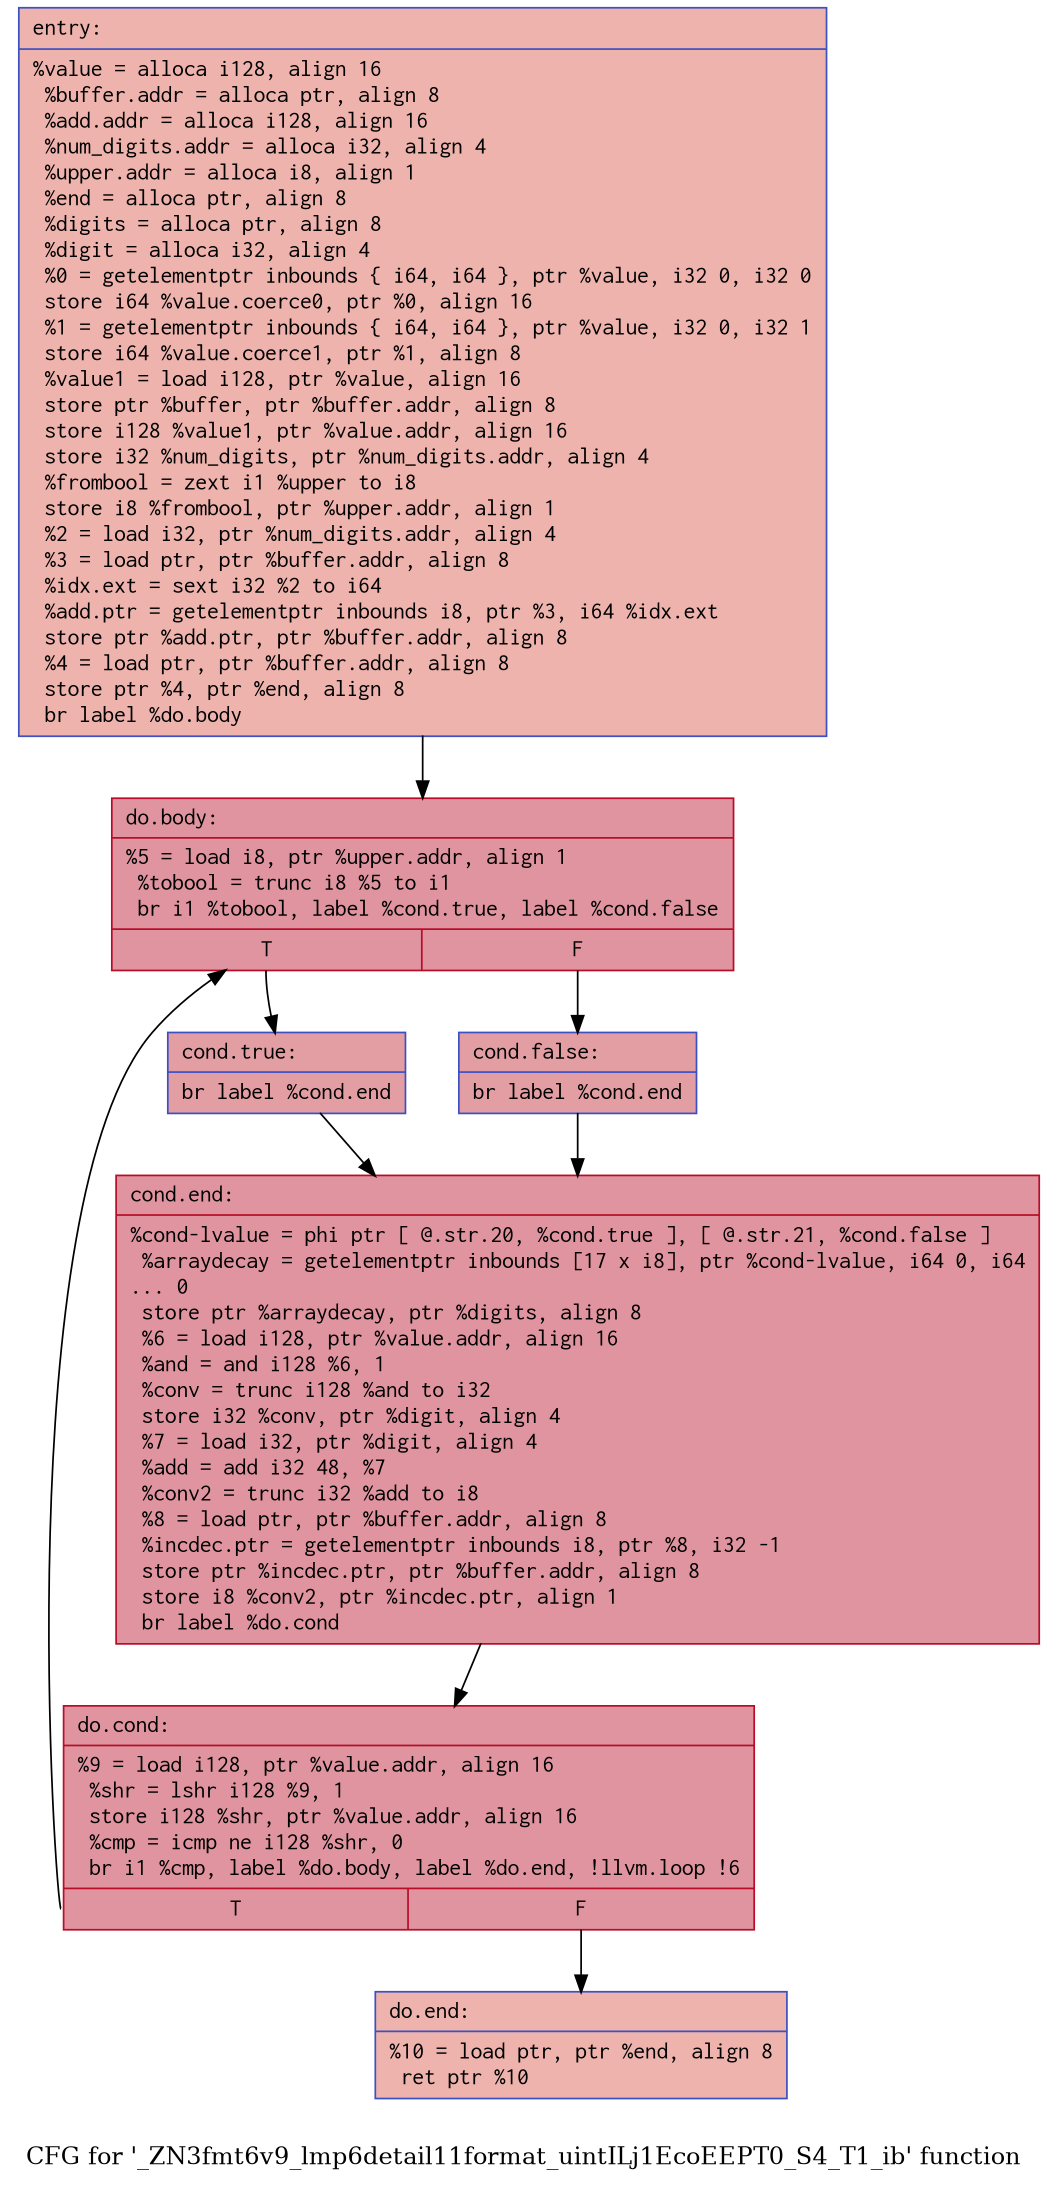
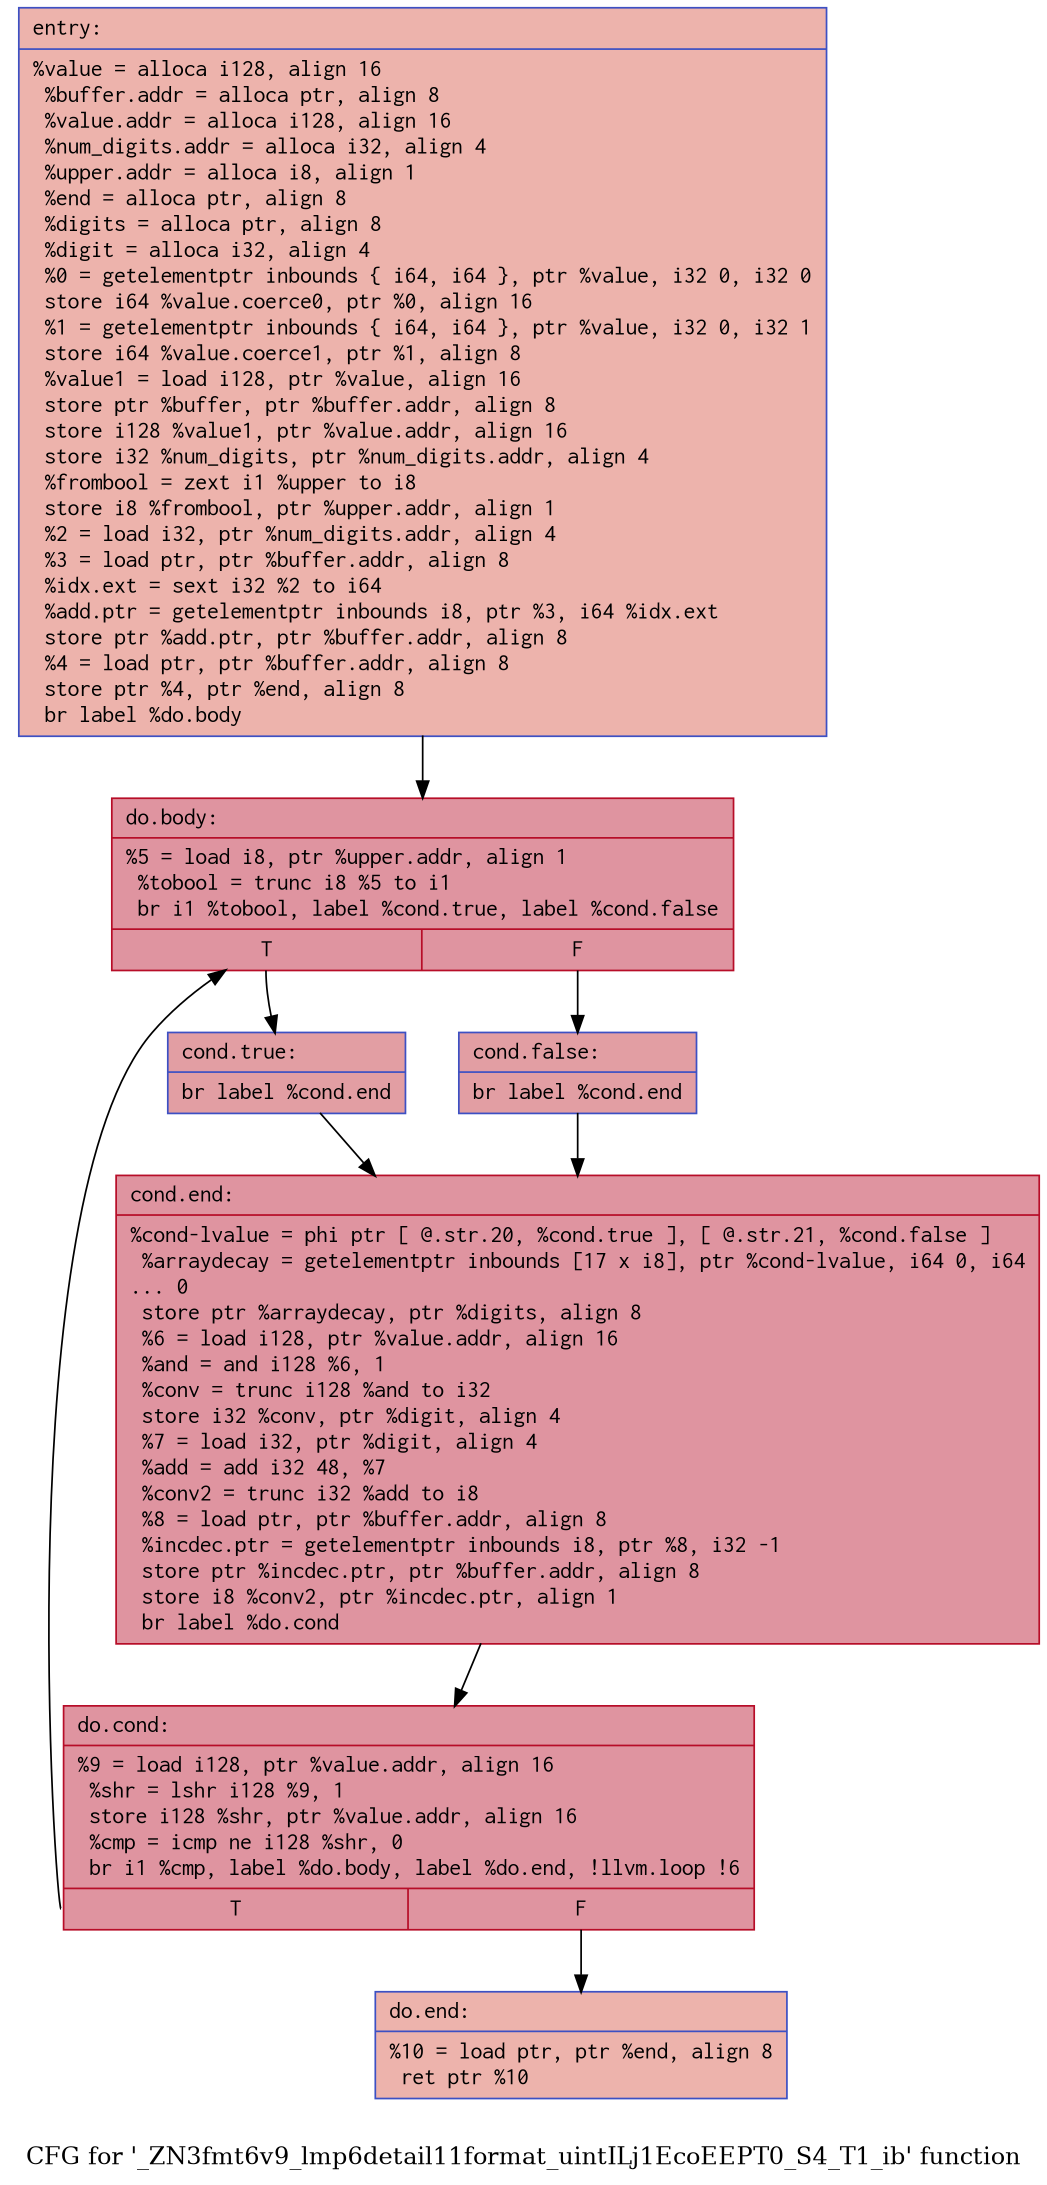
node "entry:": text "%add.addr = alloca i128, align 16" -> "%value.addr = alloca i128, align 16"
